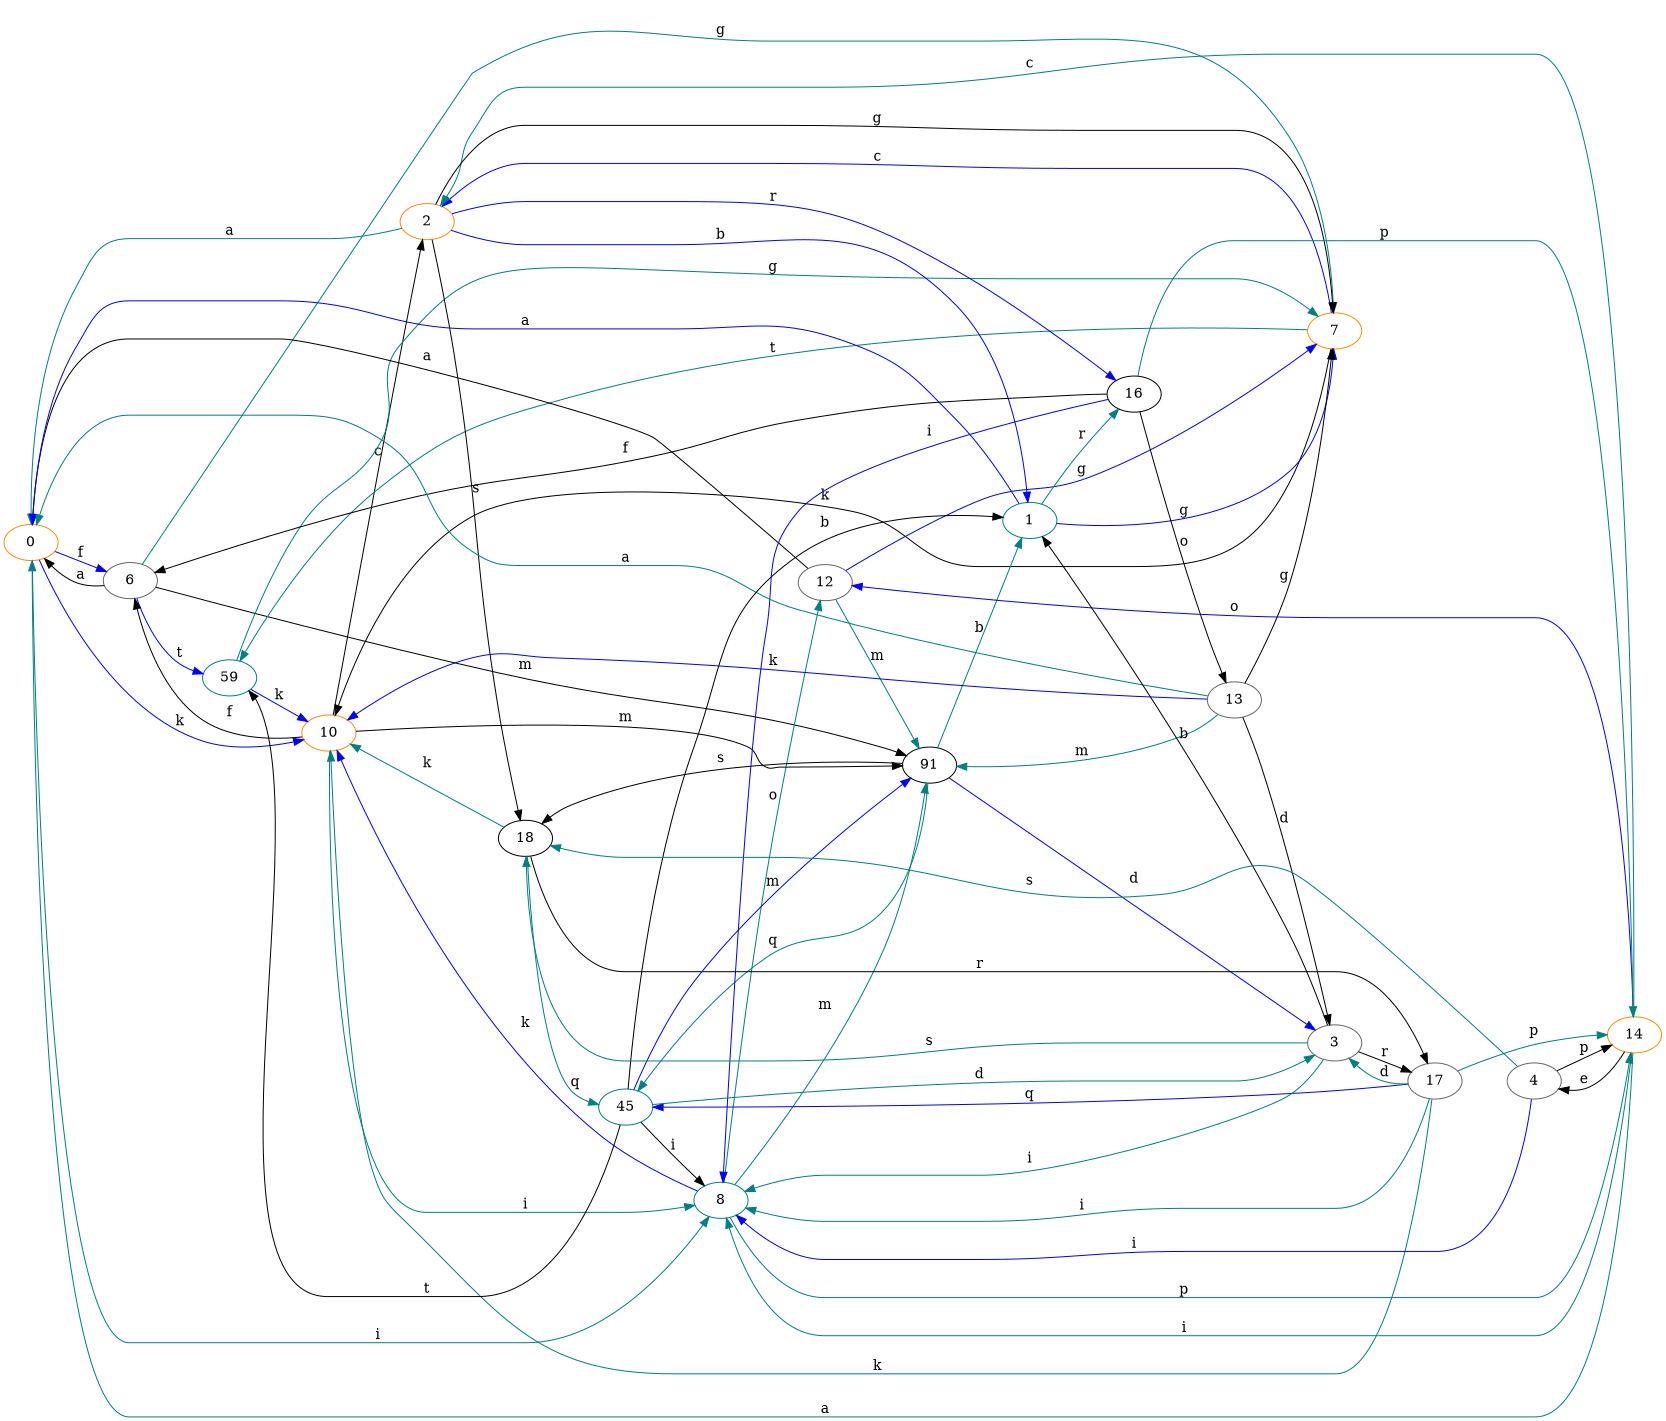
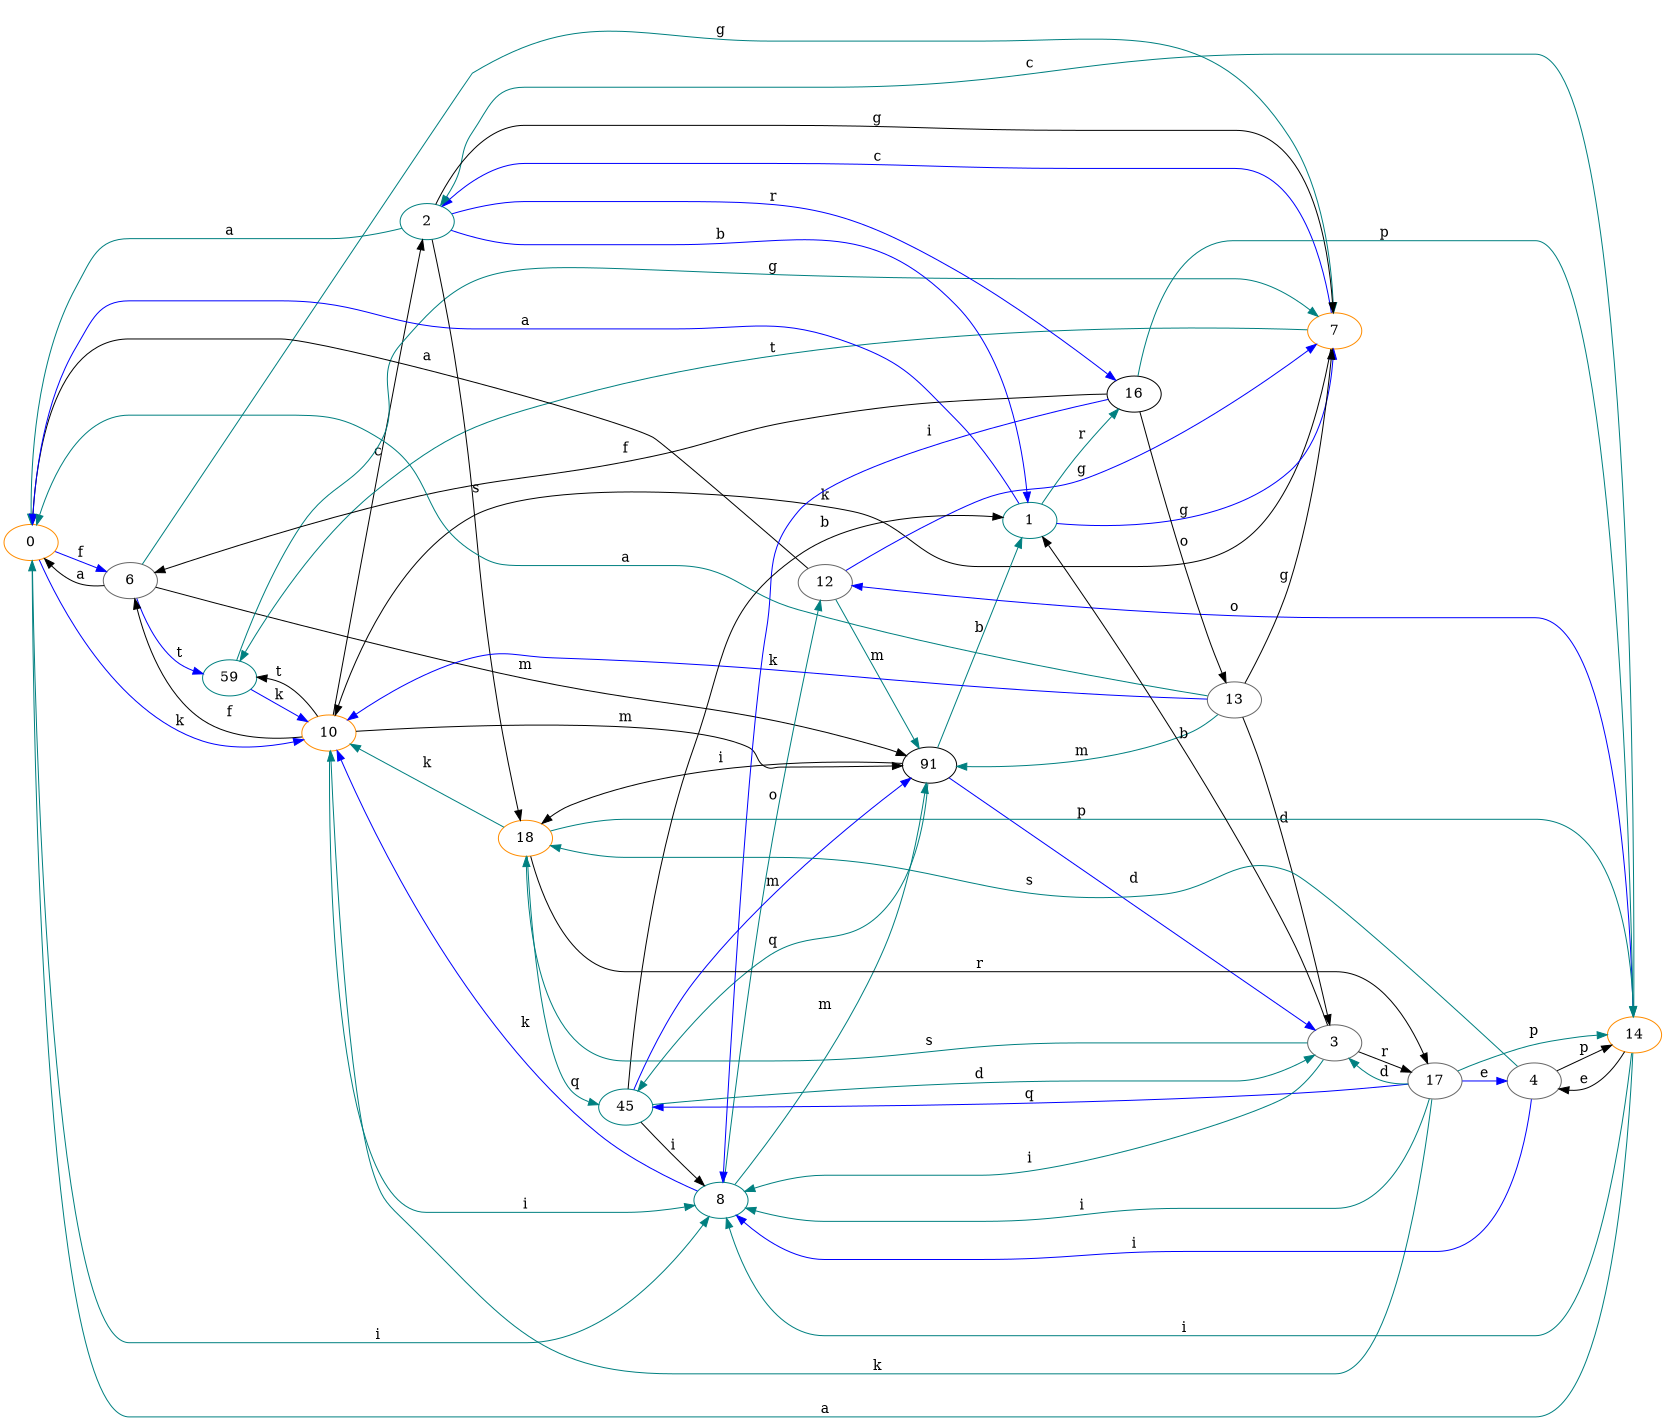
node "2": color darkorange -> teal
edge "91" -> "18": label "s" -> "i"
node "18": color black -> darkorange
edge "17" -> "4": added, label "e"
edge "45" -> "59": now "10" -> "59"
edge "8" -> "14": now "18" -> "14"
